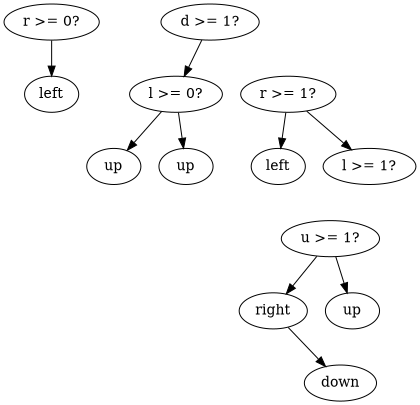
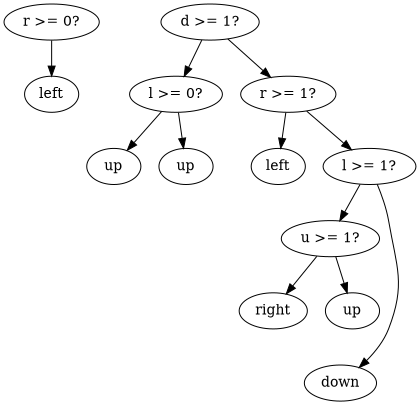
edge "d >= 1?" -> "r >= 1?": added
edge "l >= 1?" -> "u >= 1?": added
edge "right" -> "down": now "l >= 1?" -> "down"
